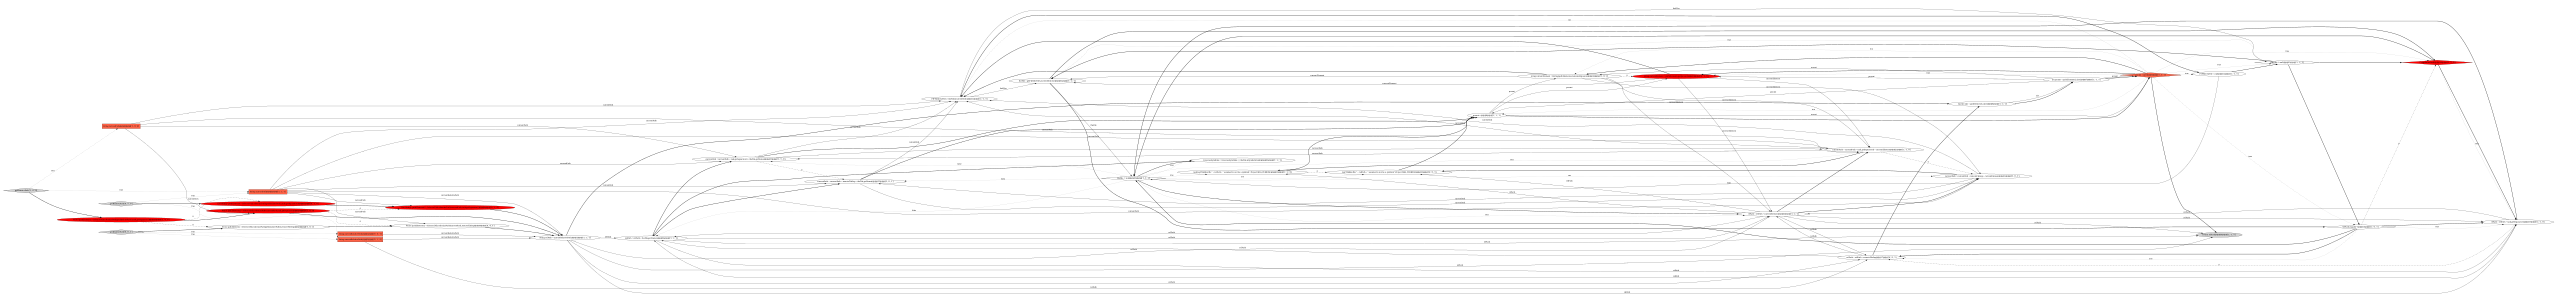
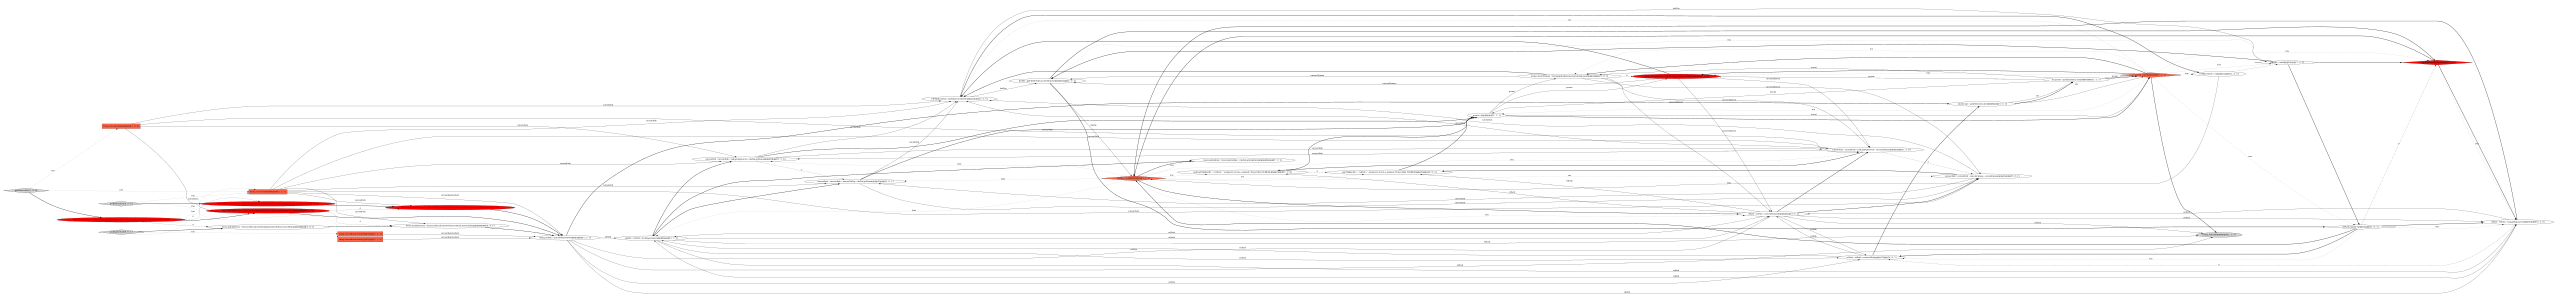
edge "FTPFile theFile = null@@@12@@@['1', '1', '1']" -> "theFiles != null@@@13@@@['1', '1', '1']": style bold -> dashed
edge "final int size = pathElements.size()@@@6@@@['1', '1', '1']" -> "pcount < size@@@8@@@['1', '1', '1']": added, label "size"
node "theFile == null@@@19@@@['1', '1', '1']": fillcolor white -> tomato
edge "getRelativePath['0', '0', '1']" -> "String currentRelativePath@@@2@@@['0', '1', '0']": now "getRelativePath['0', '0', '1']" -> "String currentPath@@@2@@@['1', '1', '1']"
edge "String currentRelativePath@@@2@@@['0', '1', '0']" -> "relPath = relPath + remoteFileSep@@@17@@@['0', '0', '1']": now "relPath = relPath + theFile.getName()@@@26@@@['1', '1', '1']" -> "relPath = relPath + remoteFileSep@@@17@@@['0', '0', '1']"
